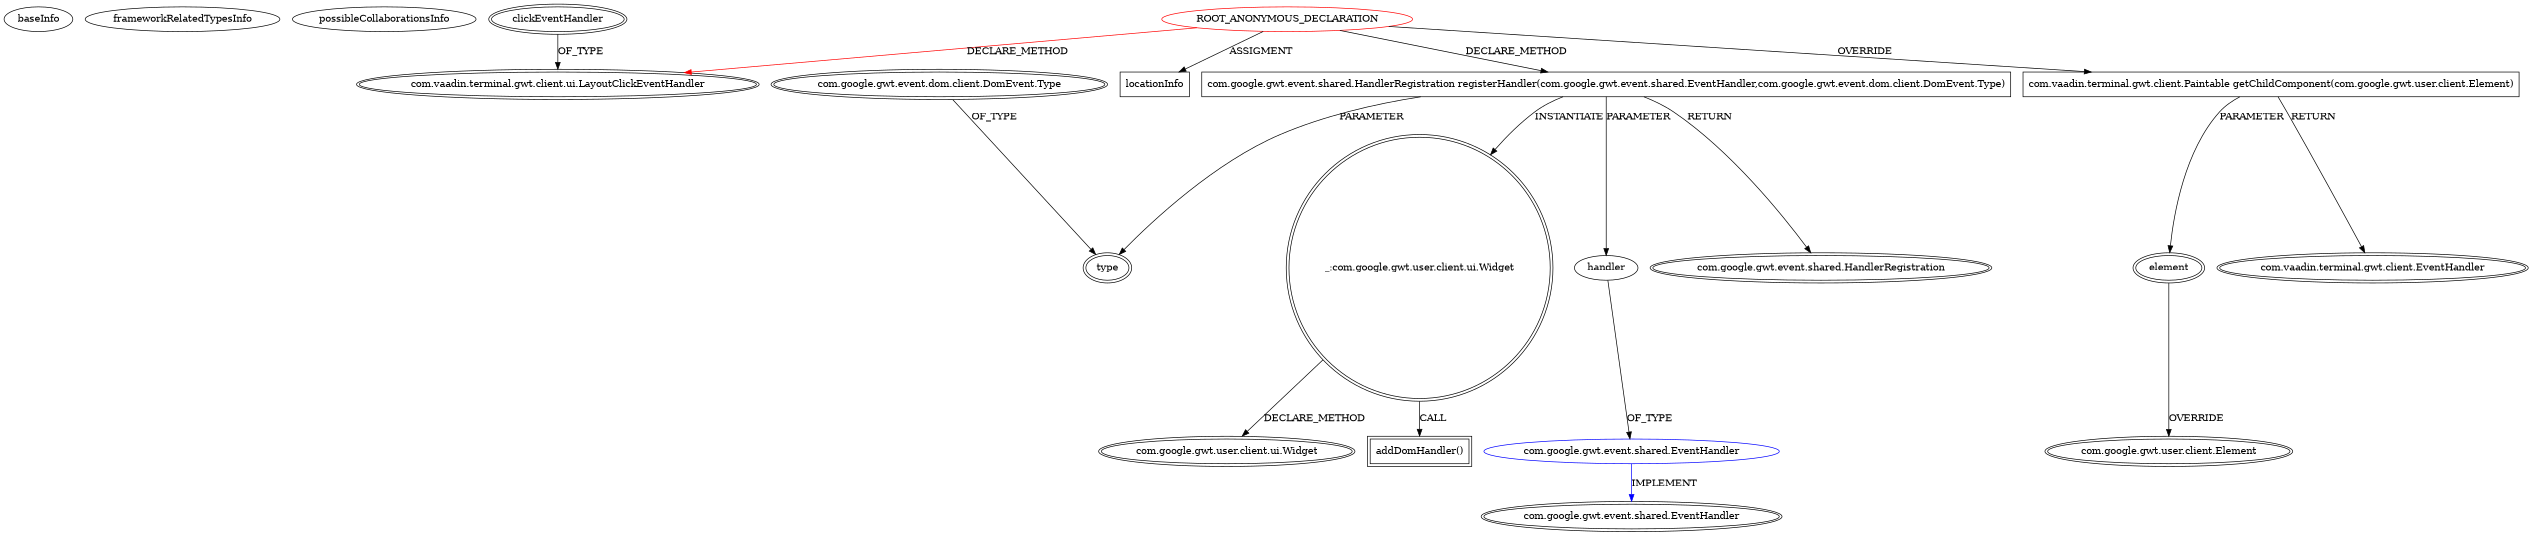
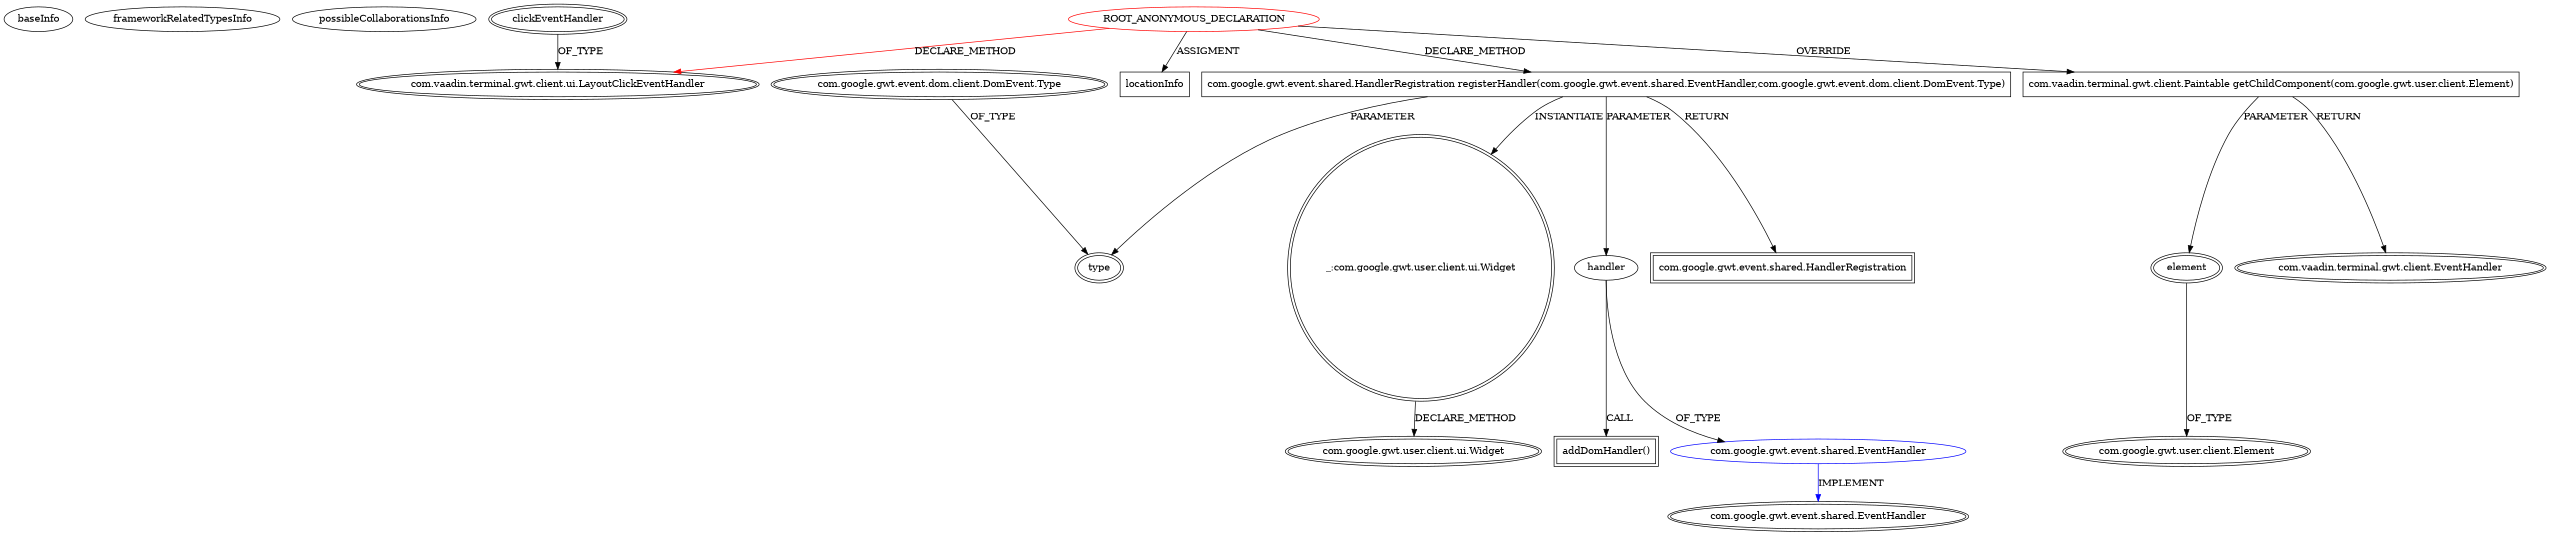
node "com.google.gwt.event.shared.HandlerRegistration": shape ellipse -> box
edge "_:com.google.gwt.user.client.ui.Widget" -> "addDomHandler()": now "handler" -> "addDomHandler()"
edge "element" -> "com.google.gwt.user.client.Element": label "OVERRIDE" -> "OF_TYPE"
